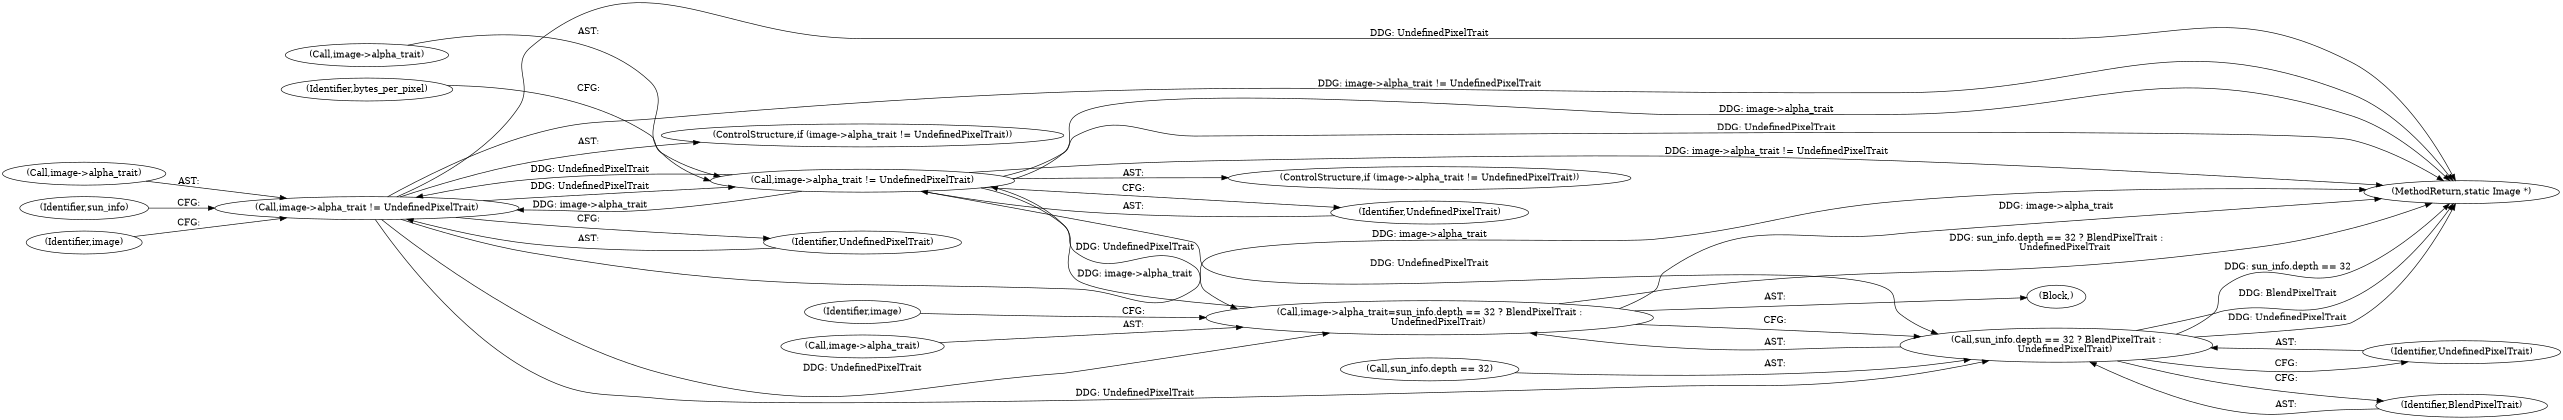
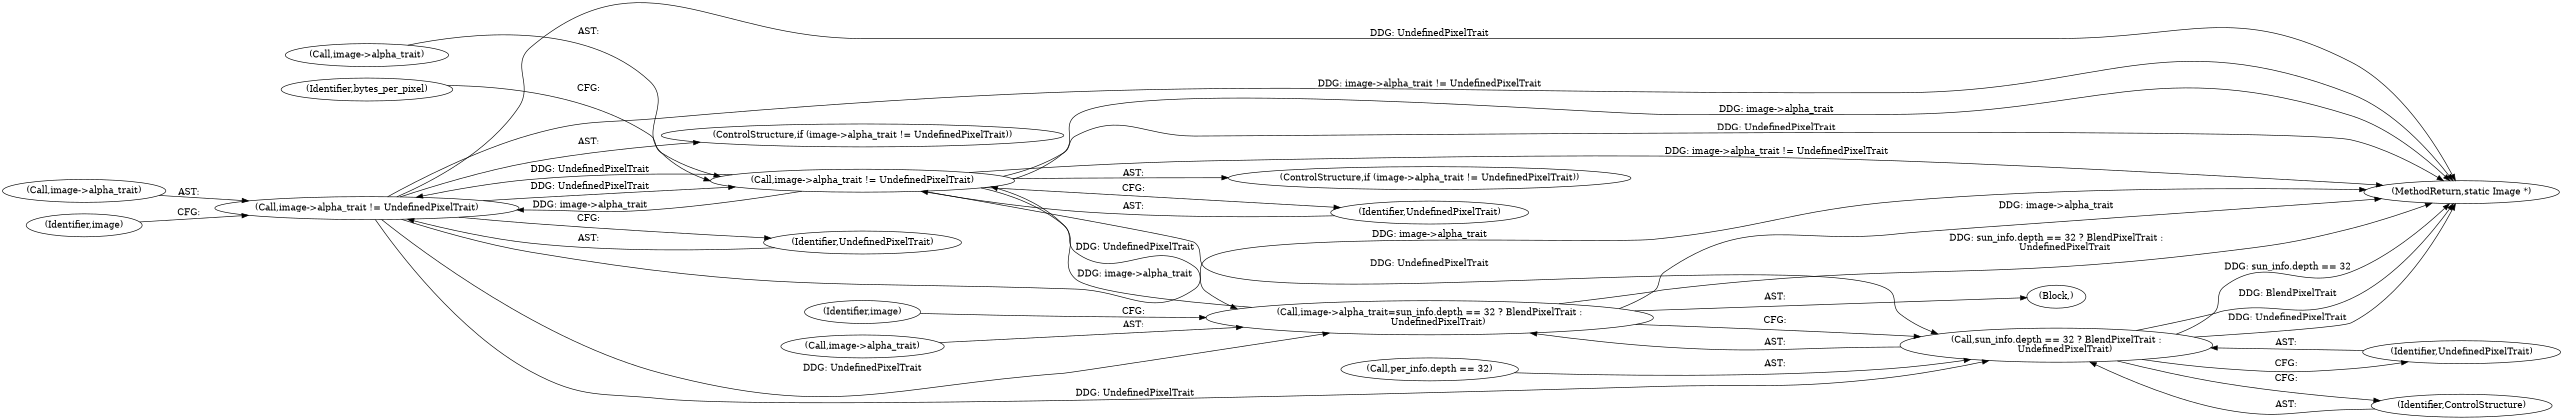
node "(Identifier,sun_info)": removed
node "(Call,sun_info.depth == 32)": label "(Call,sun_info.depth == 32)" -> "(Call,per_info.depth == 32)"
node "(Identifier,BlendPixelTrait)": label "(Identifier,BlendPixelTrait)" -> "(Identifier,ControlStructure)"
